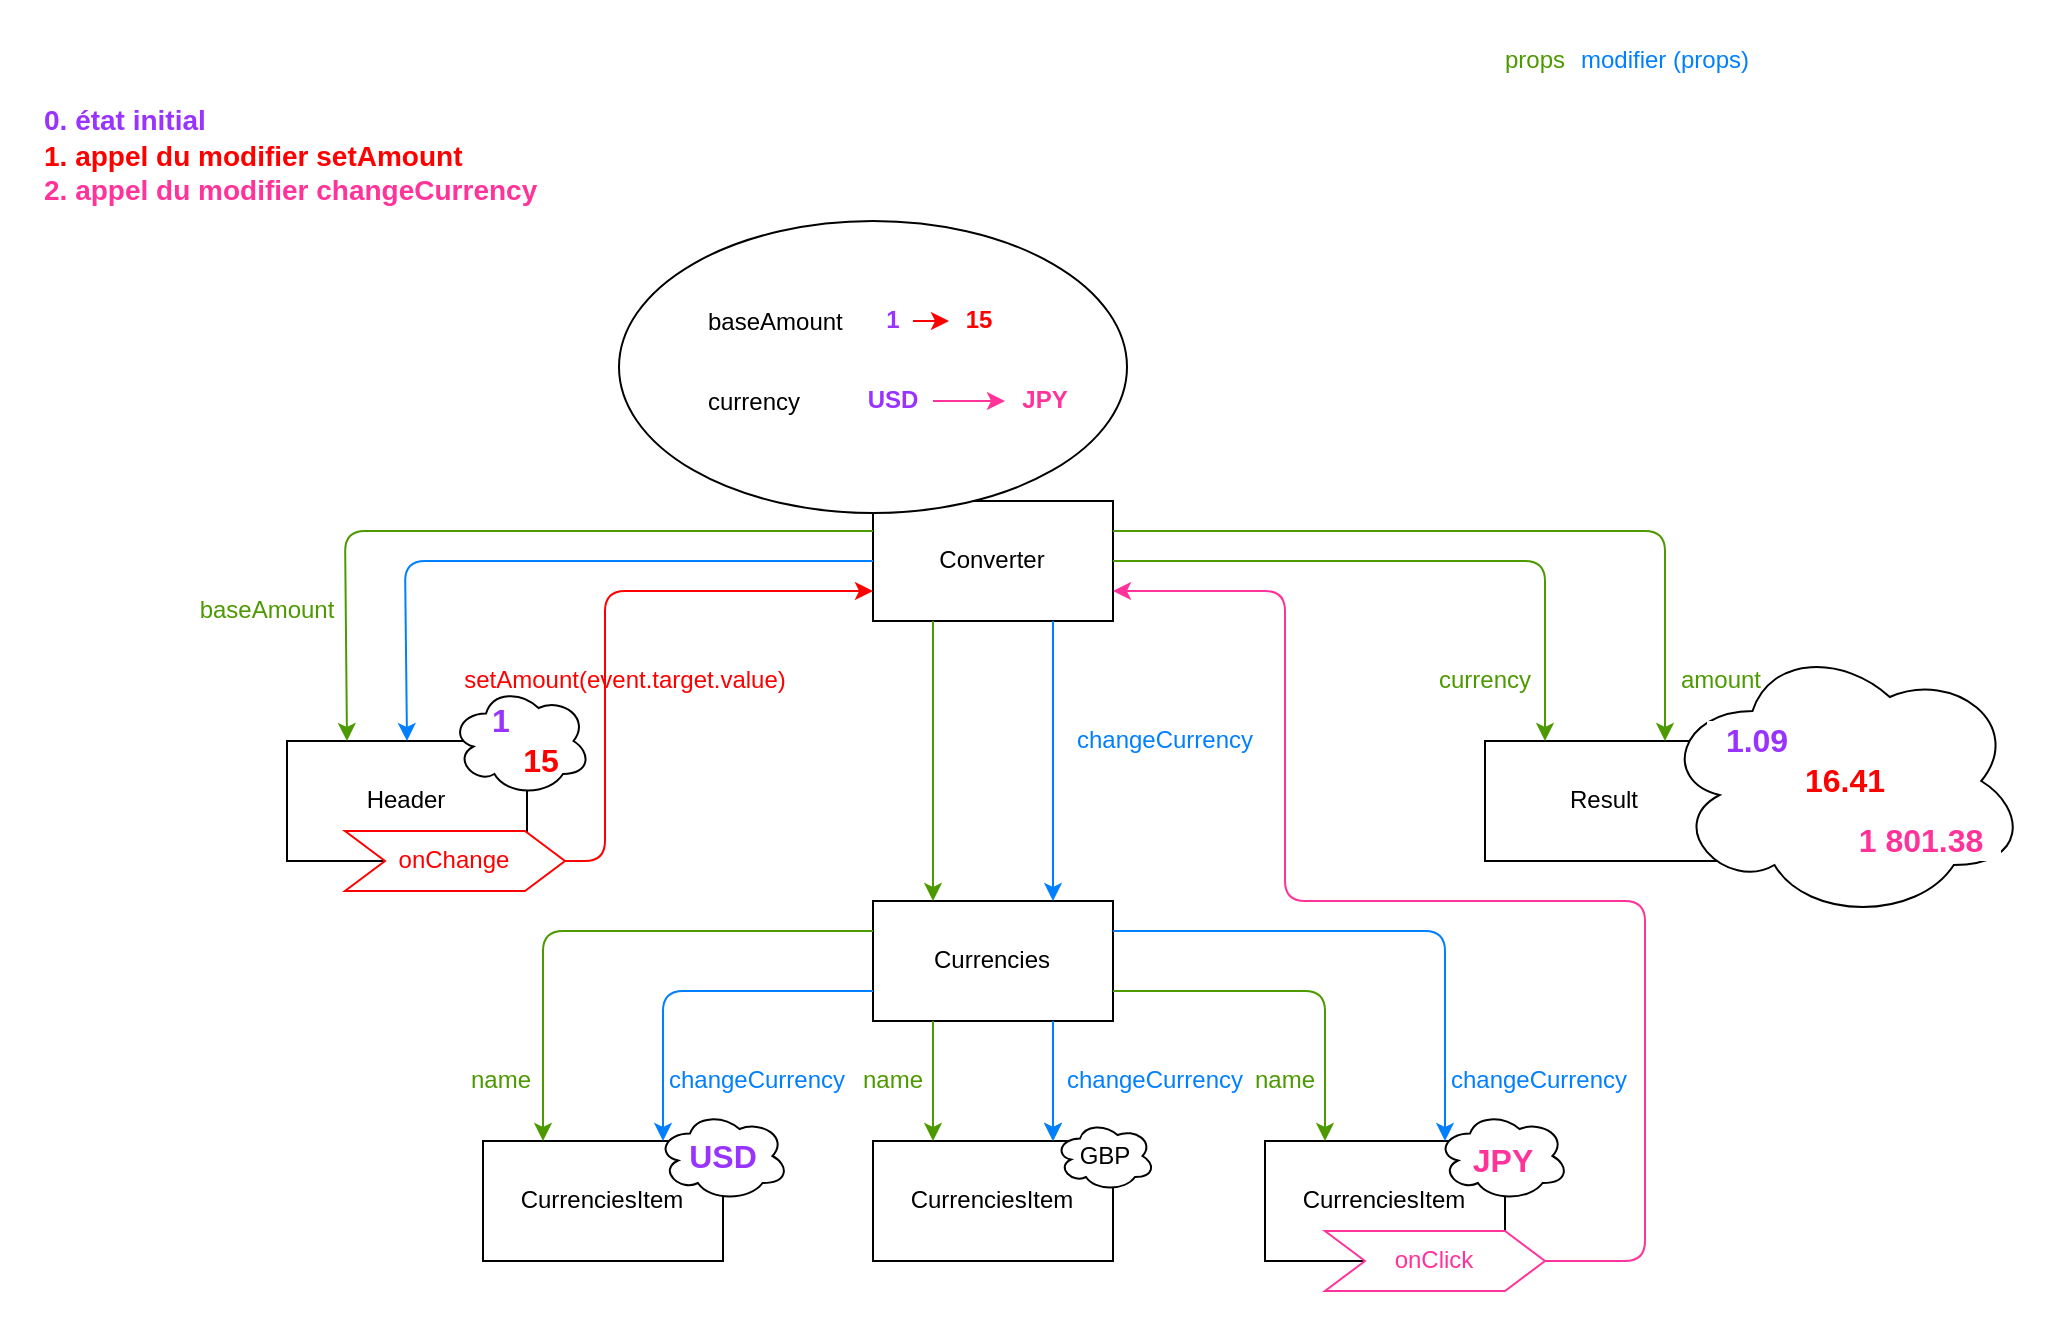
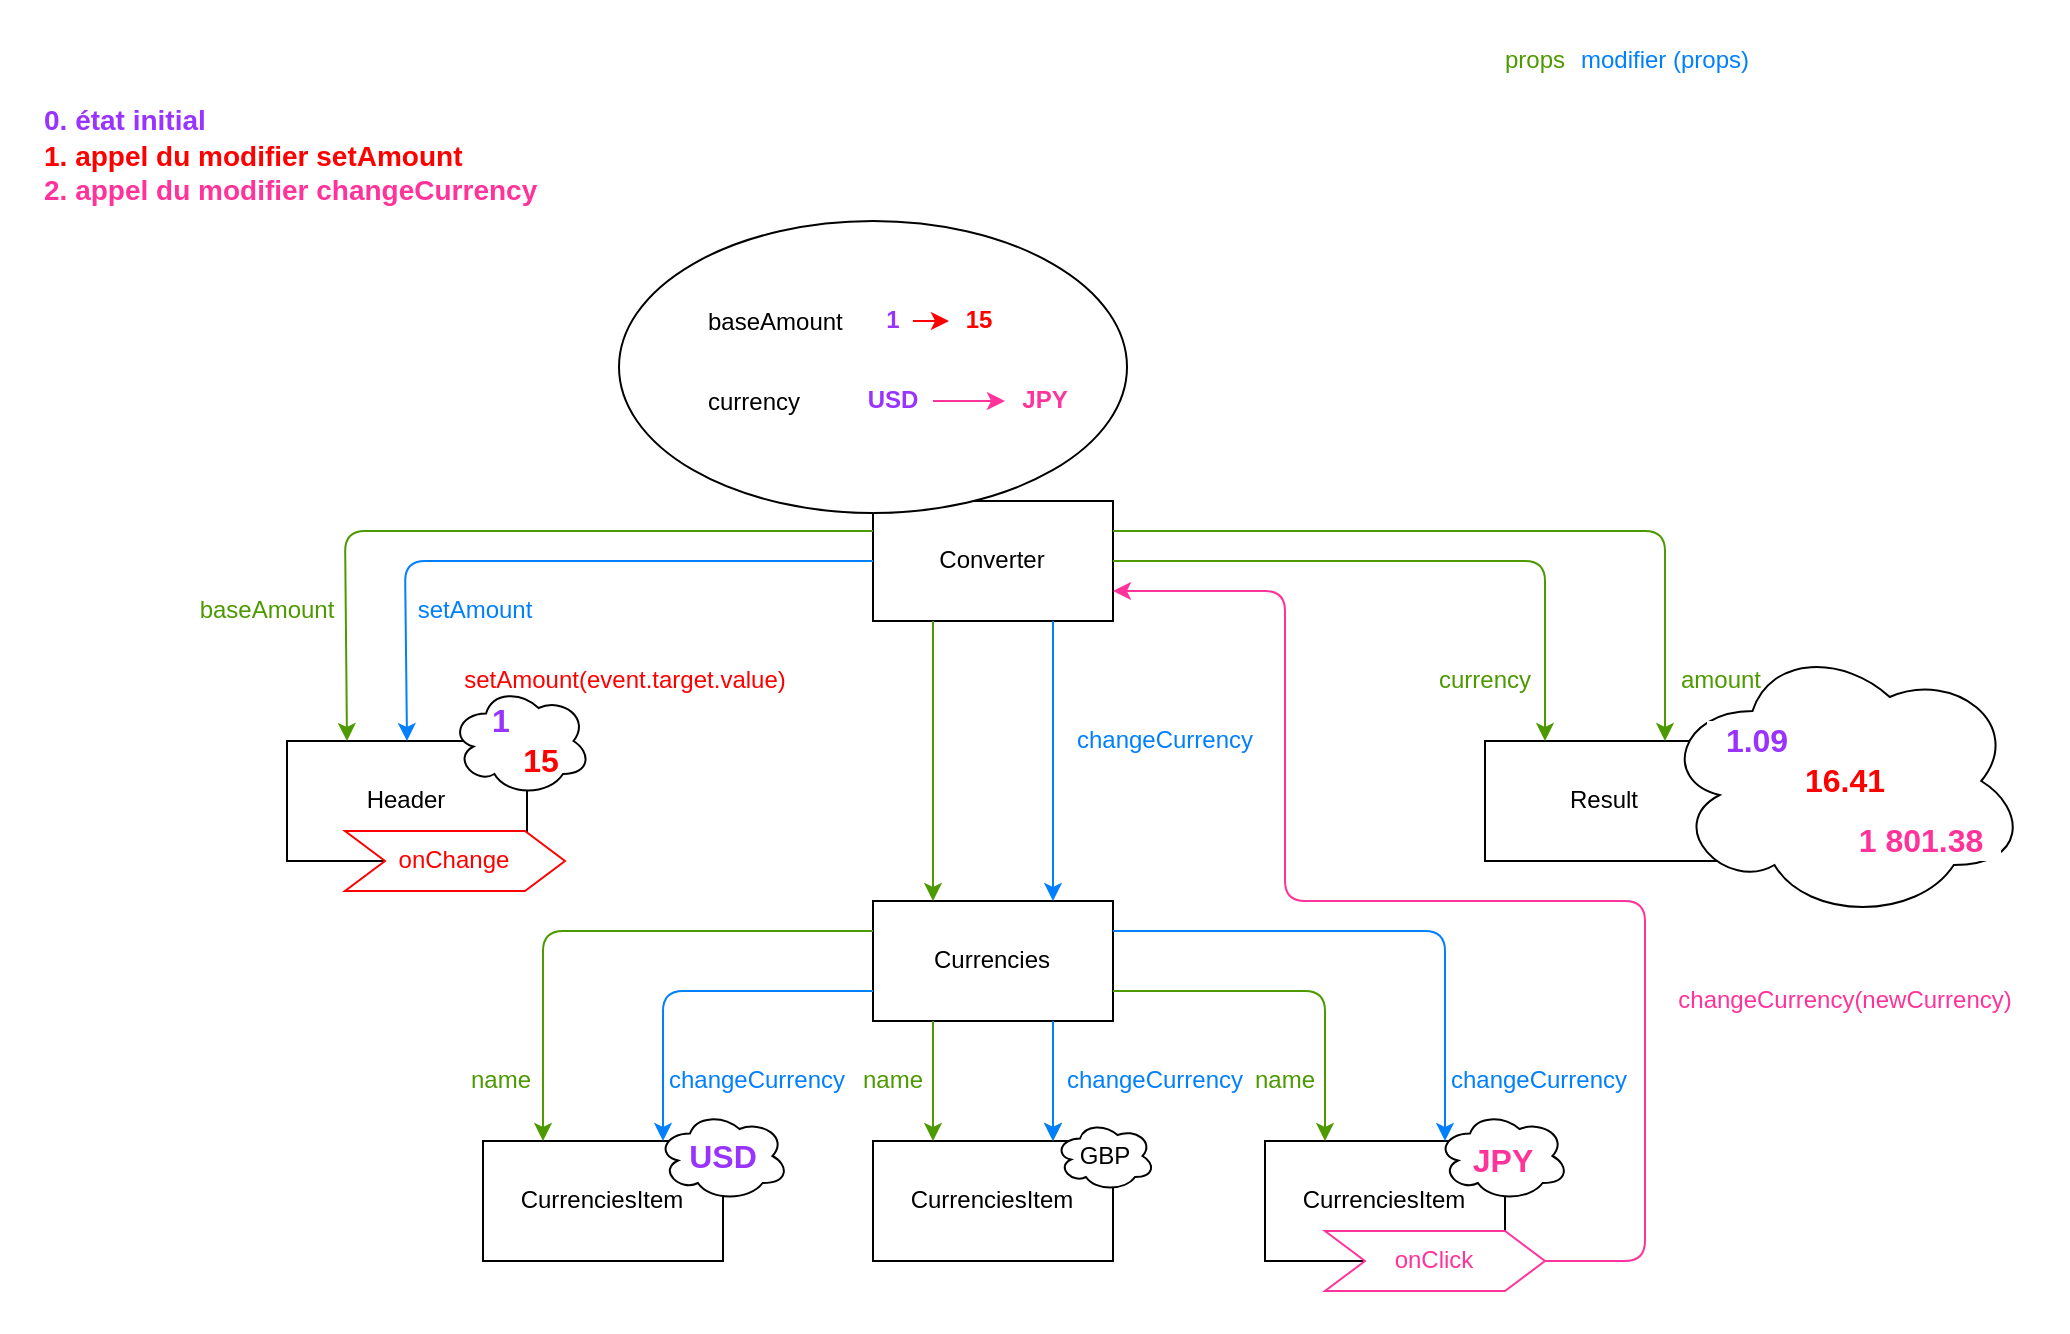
node "setAmount": added
edge "onChange" -> "Converter": removed
node "changeCurrency(newCurrency)": added
